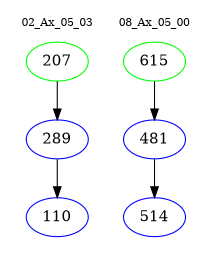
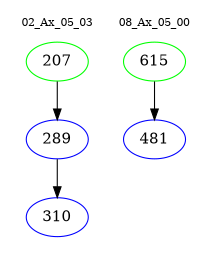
node "110": label "110" -> "310"
node "514": removed
